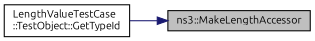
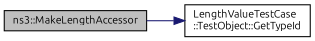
edge "LengthValueTestCase ::TestObject::GetTypeId" -> "ns3::MakeLengthAccessor": reversed
